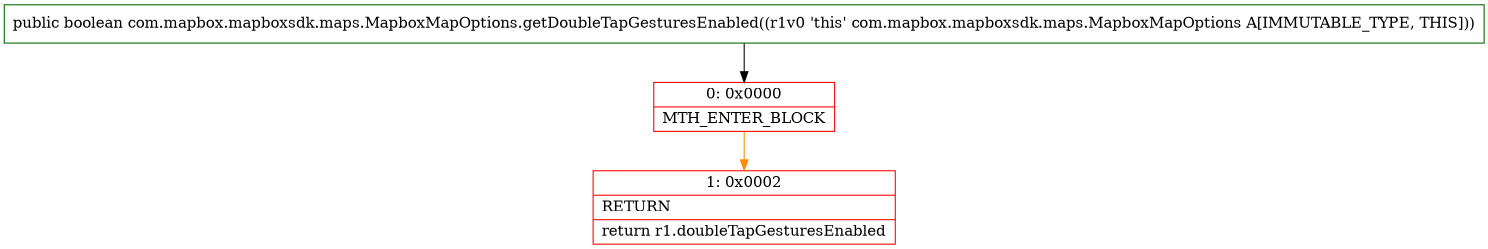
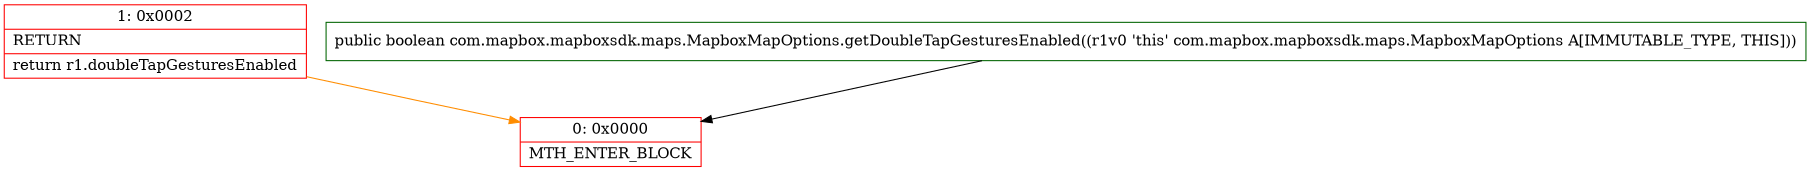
edge "0: 0x0000" -> "1: 0x0002": reversed
